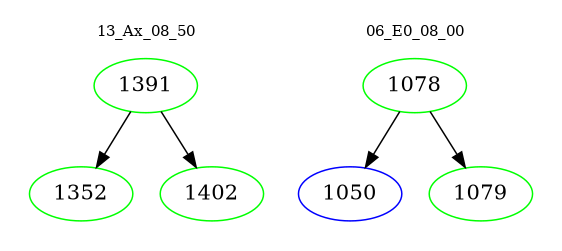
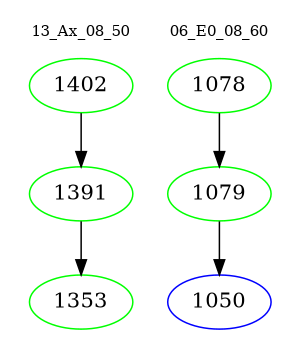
cluster "06_E0_08_00": label "06_E0_08_00" -> "06_E0_08_60"
edge "1391" -> "1402": reversed
edge "1078" -> "1050": now "1079" -> "1050"
node "1352": label "1352" -> "1353"
